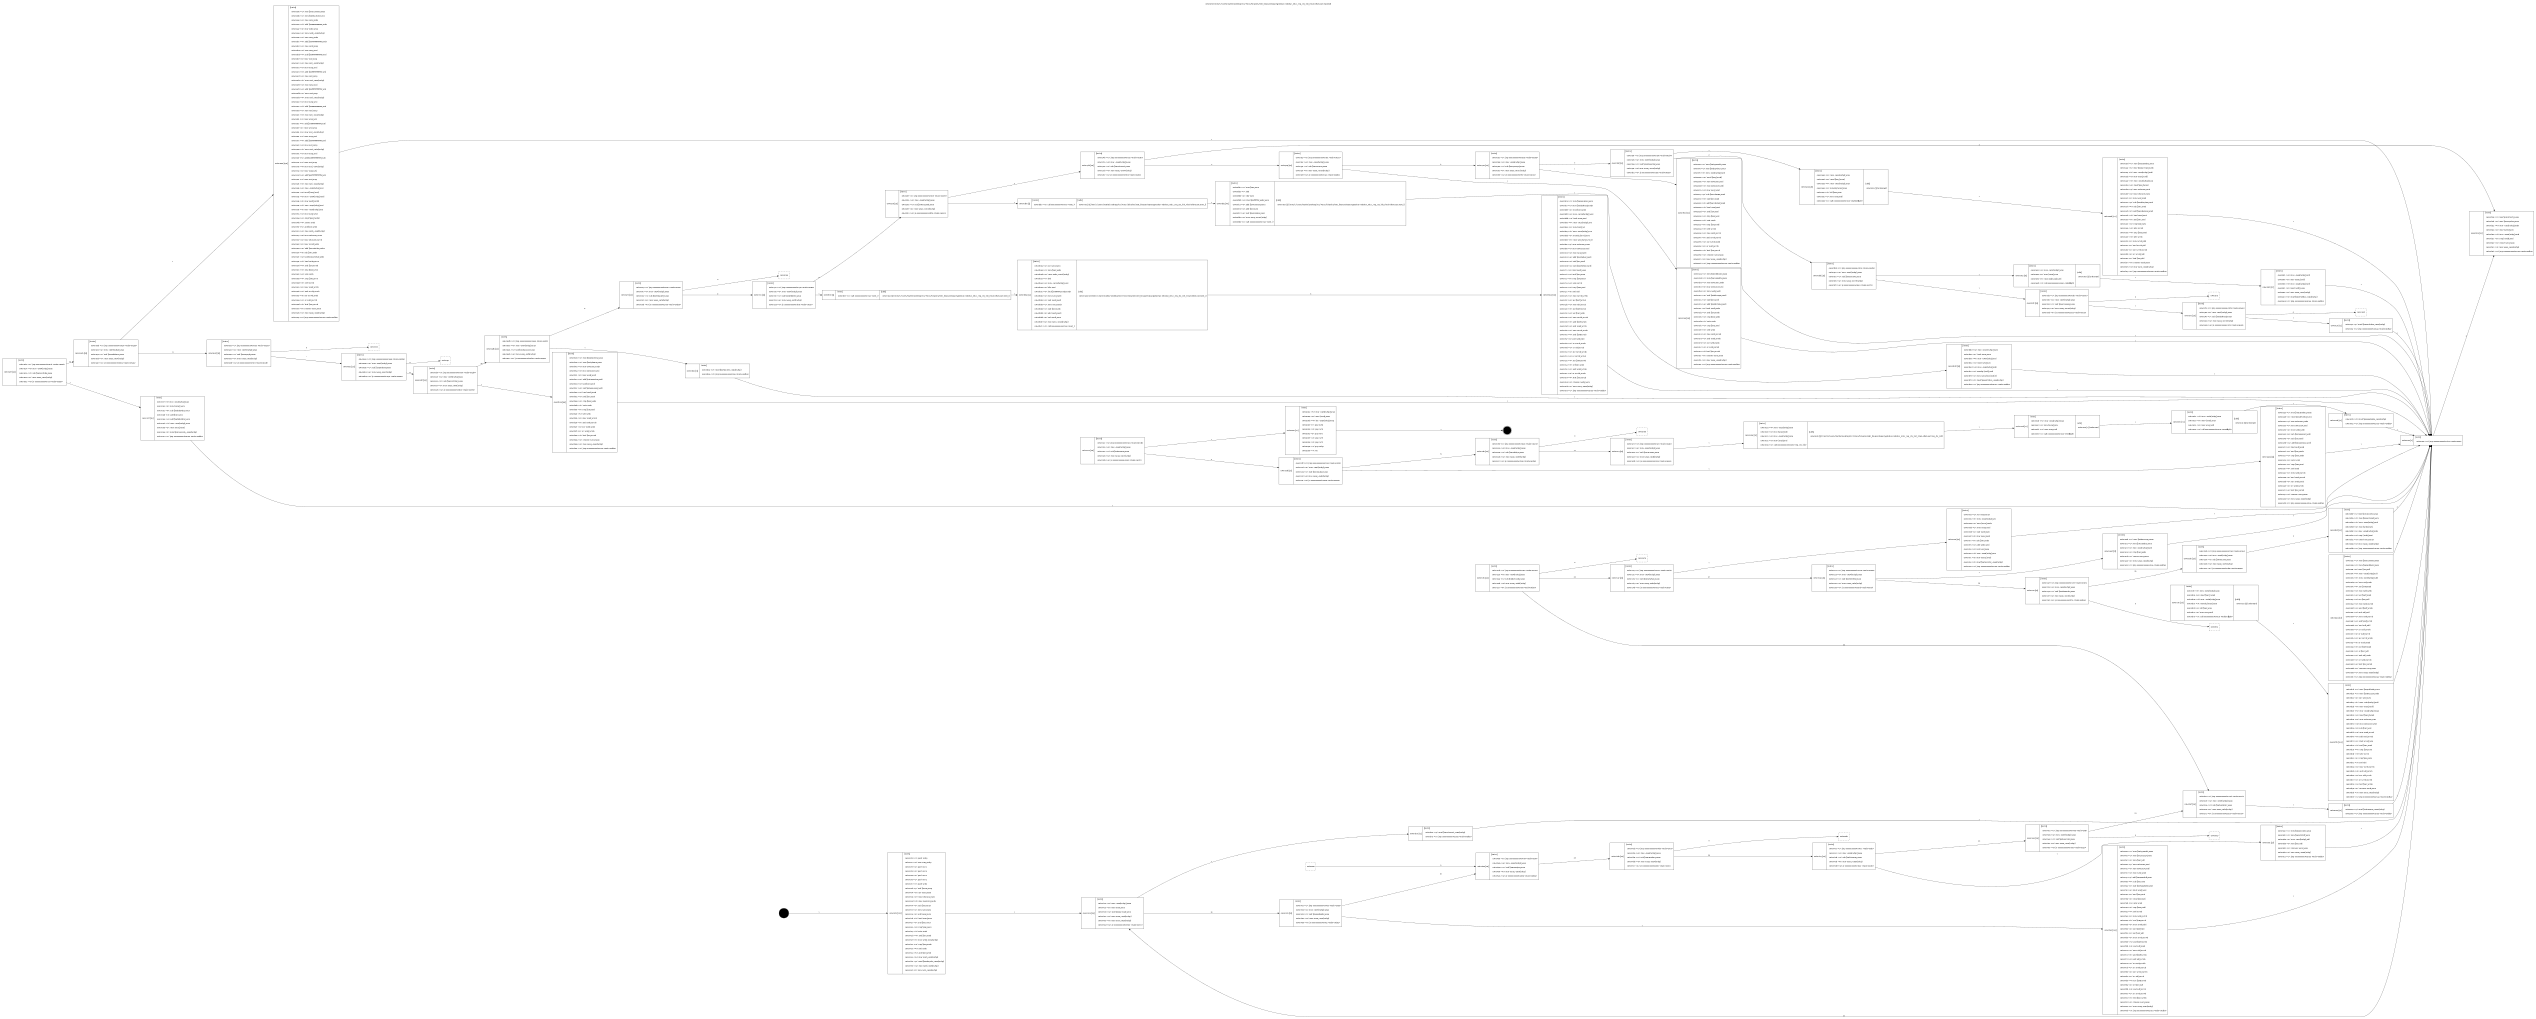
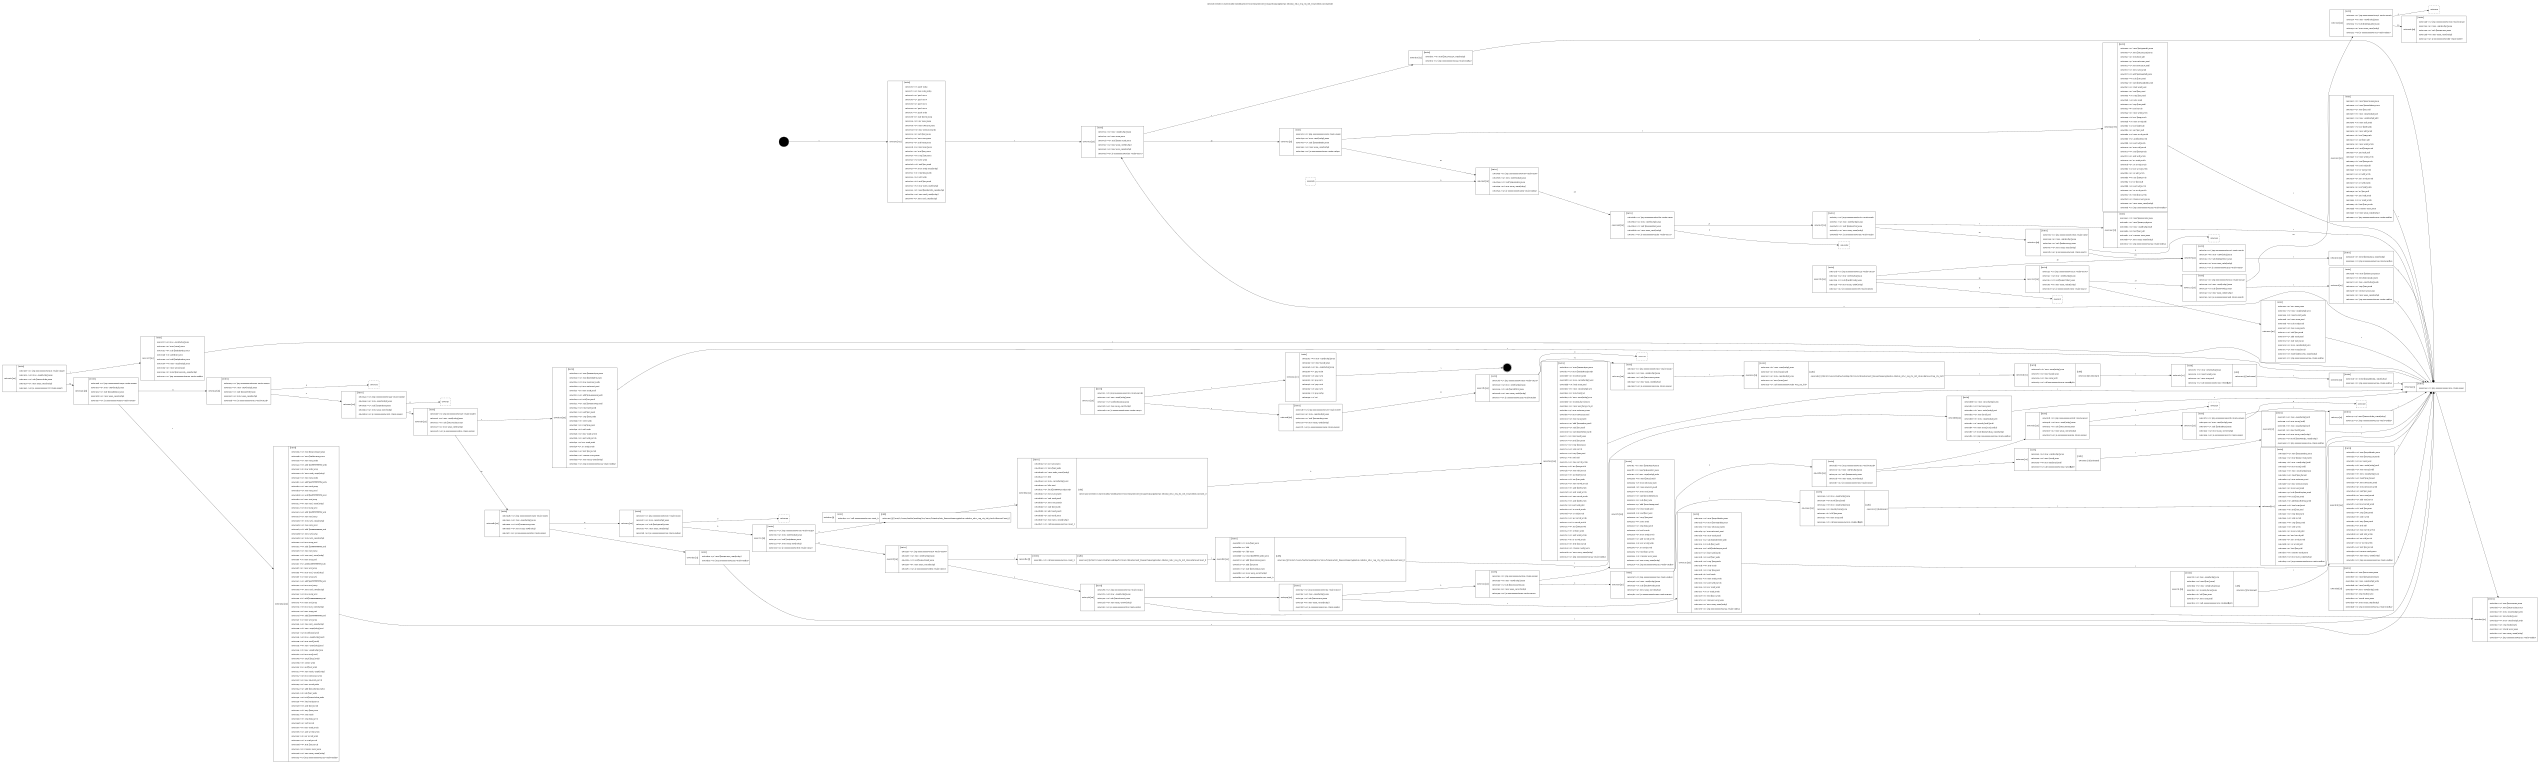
edge "0x401ff2 [103]" -> "0x4021aa [5]": removed, label "1"
node "0x401a28 [88]": removed
edge "0x40158b [28]" -> "0x401d8f [33]": removed, label "2"
